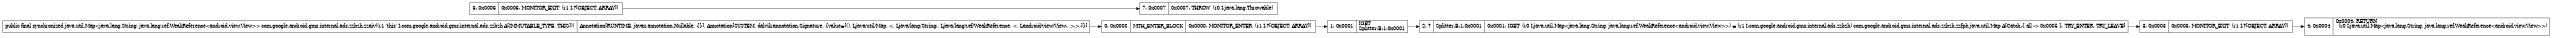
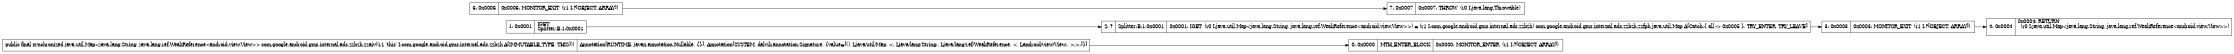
edge "0: 0x0000" -> "1: 0x0001": removed
